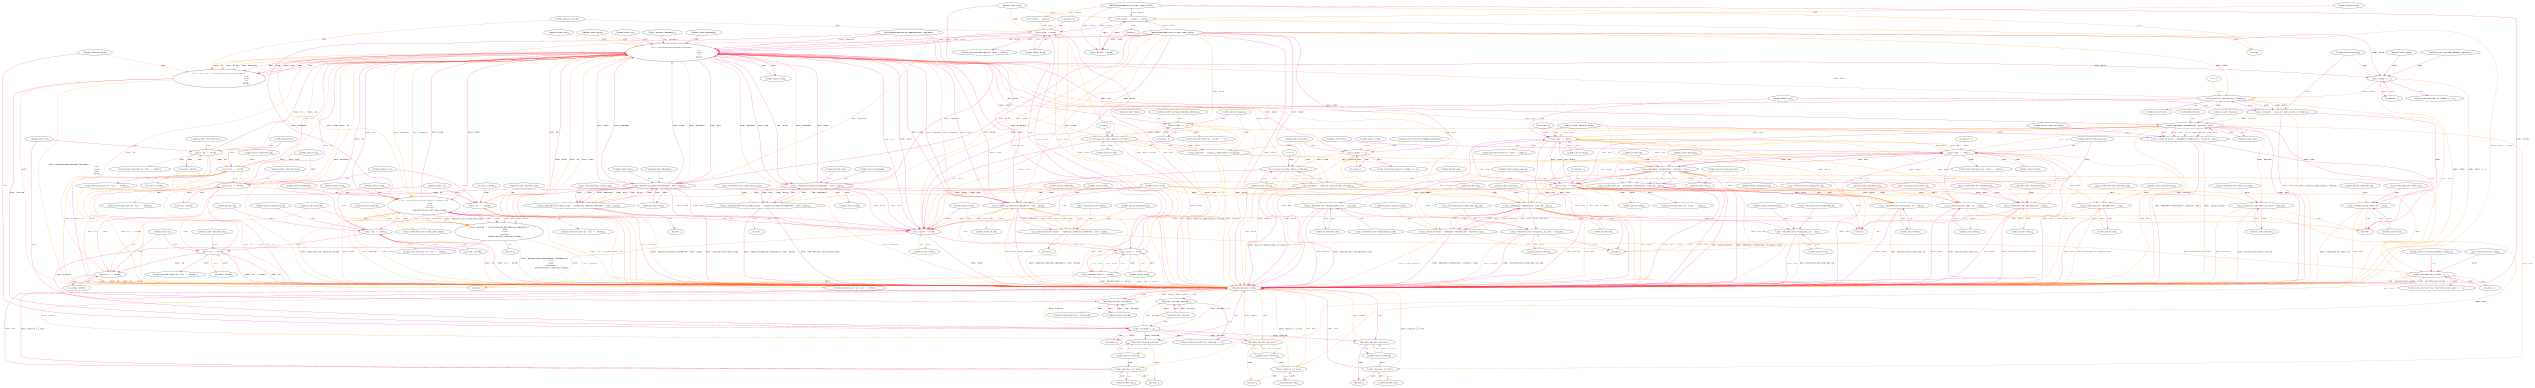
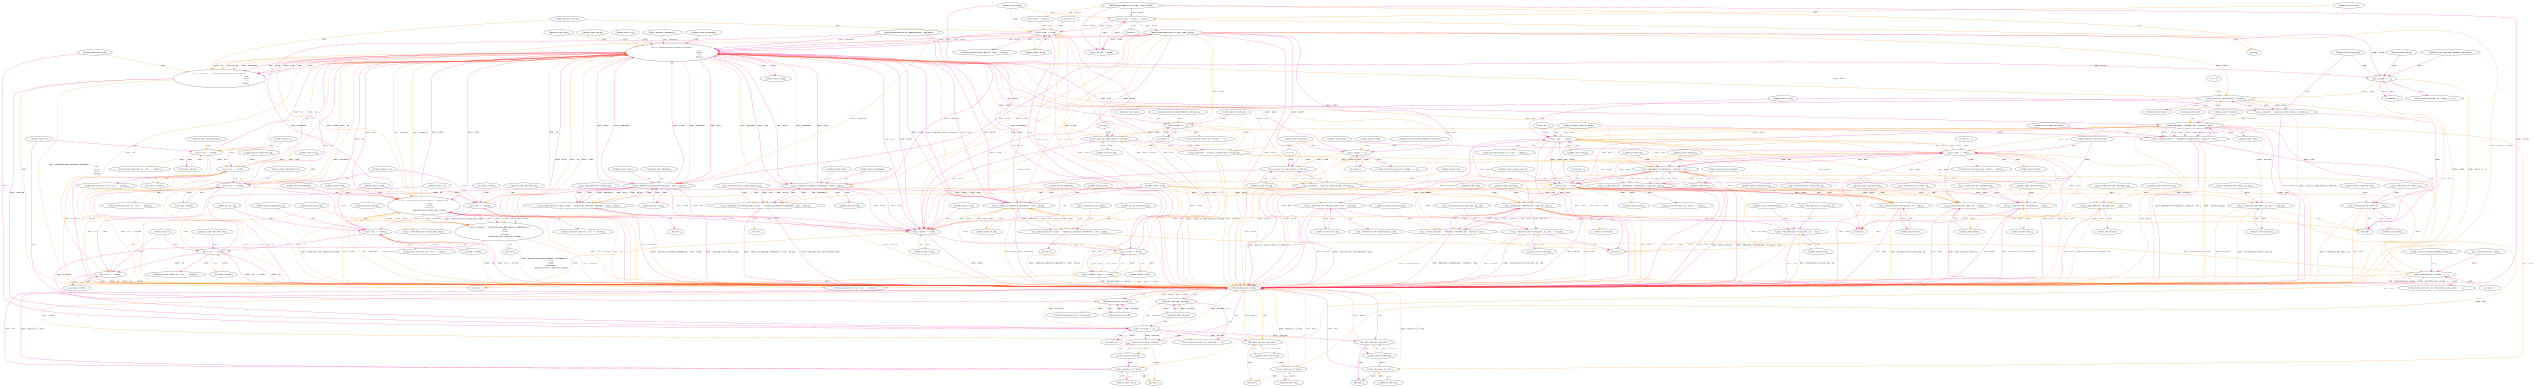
edge "(MethodParameterIn,long long size)" -> "(Call,stop = start + size)": reversed
edge "(Call,encryption->signature_len)" -> "(Call,encryption->signature_len = buflen)": reversed
edge "(Call,encryption->algo != 5)" -> "(Literal,5)": now "(Call,encryption->algo != 5)" -> "(ControlStructure,if (id == 0x7E7))"
